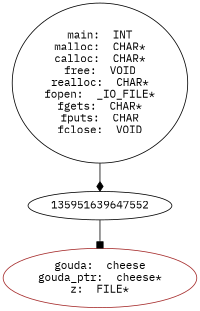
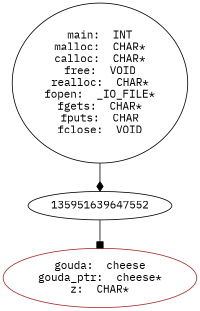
node "gouda:  cheese gouda_ptr:  cheese* z:  FILE*": label "gouda:  cheese gouda_ptr:  cheese* z:  FILE*" -> "gouda:  cheese gouda_ptr:  cheese* z:  CHAR*"
